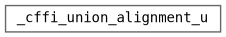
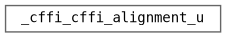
node "_cffi_union_alignment_u": label "_cffi_union_alignment_u" -> "_cffi_cffi_alignment_u"
